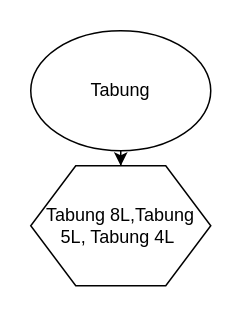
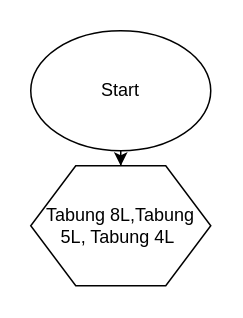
node "Tabung": label "Tabung" -> "Start"
